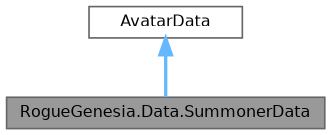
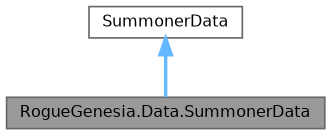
node "AvatarData": label "AvatarData" -> "SummonerData"
